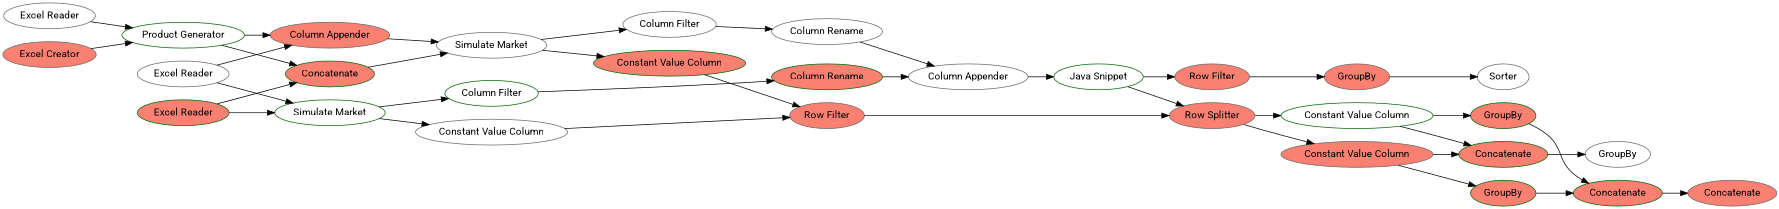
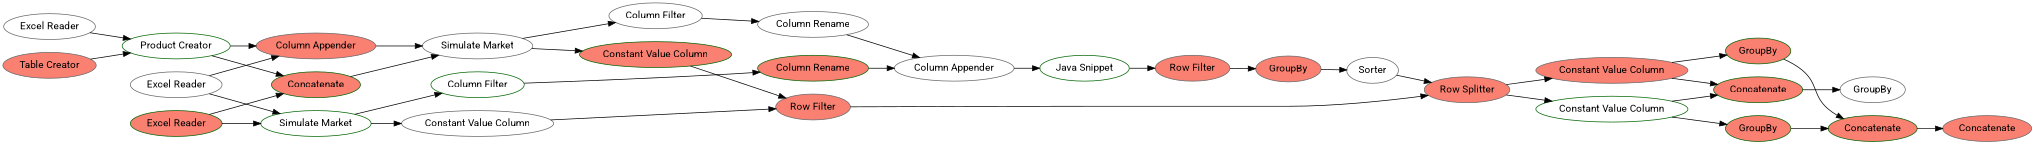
node "Product Generator": label "Product Generator" -> "Product Creator"
node "Excel Creator": label "Excel Creator" -> "Table Creator"
edge "Java Snippet" -> "Row Splitter": now "Sorter" -> "Row Splitter"
